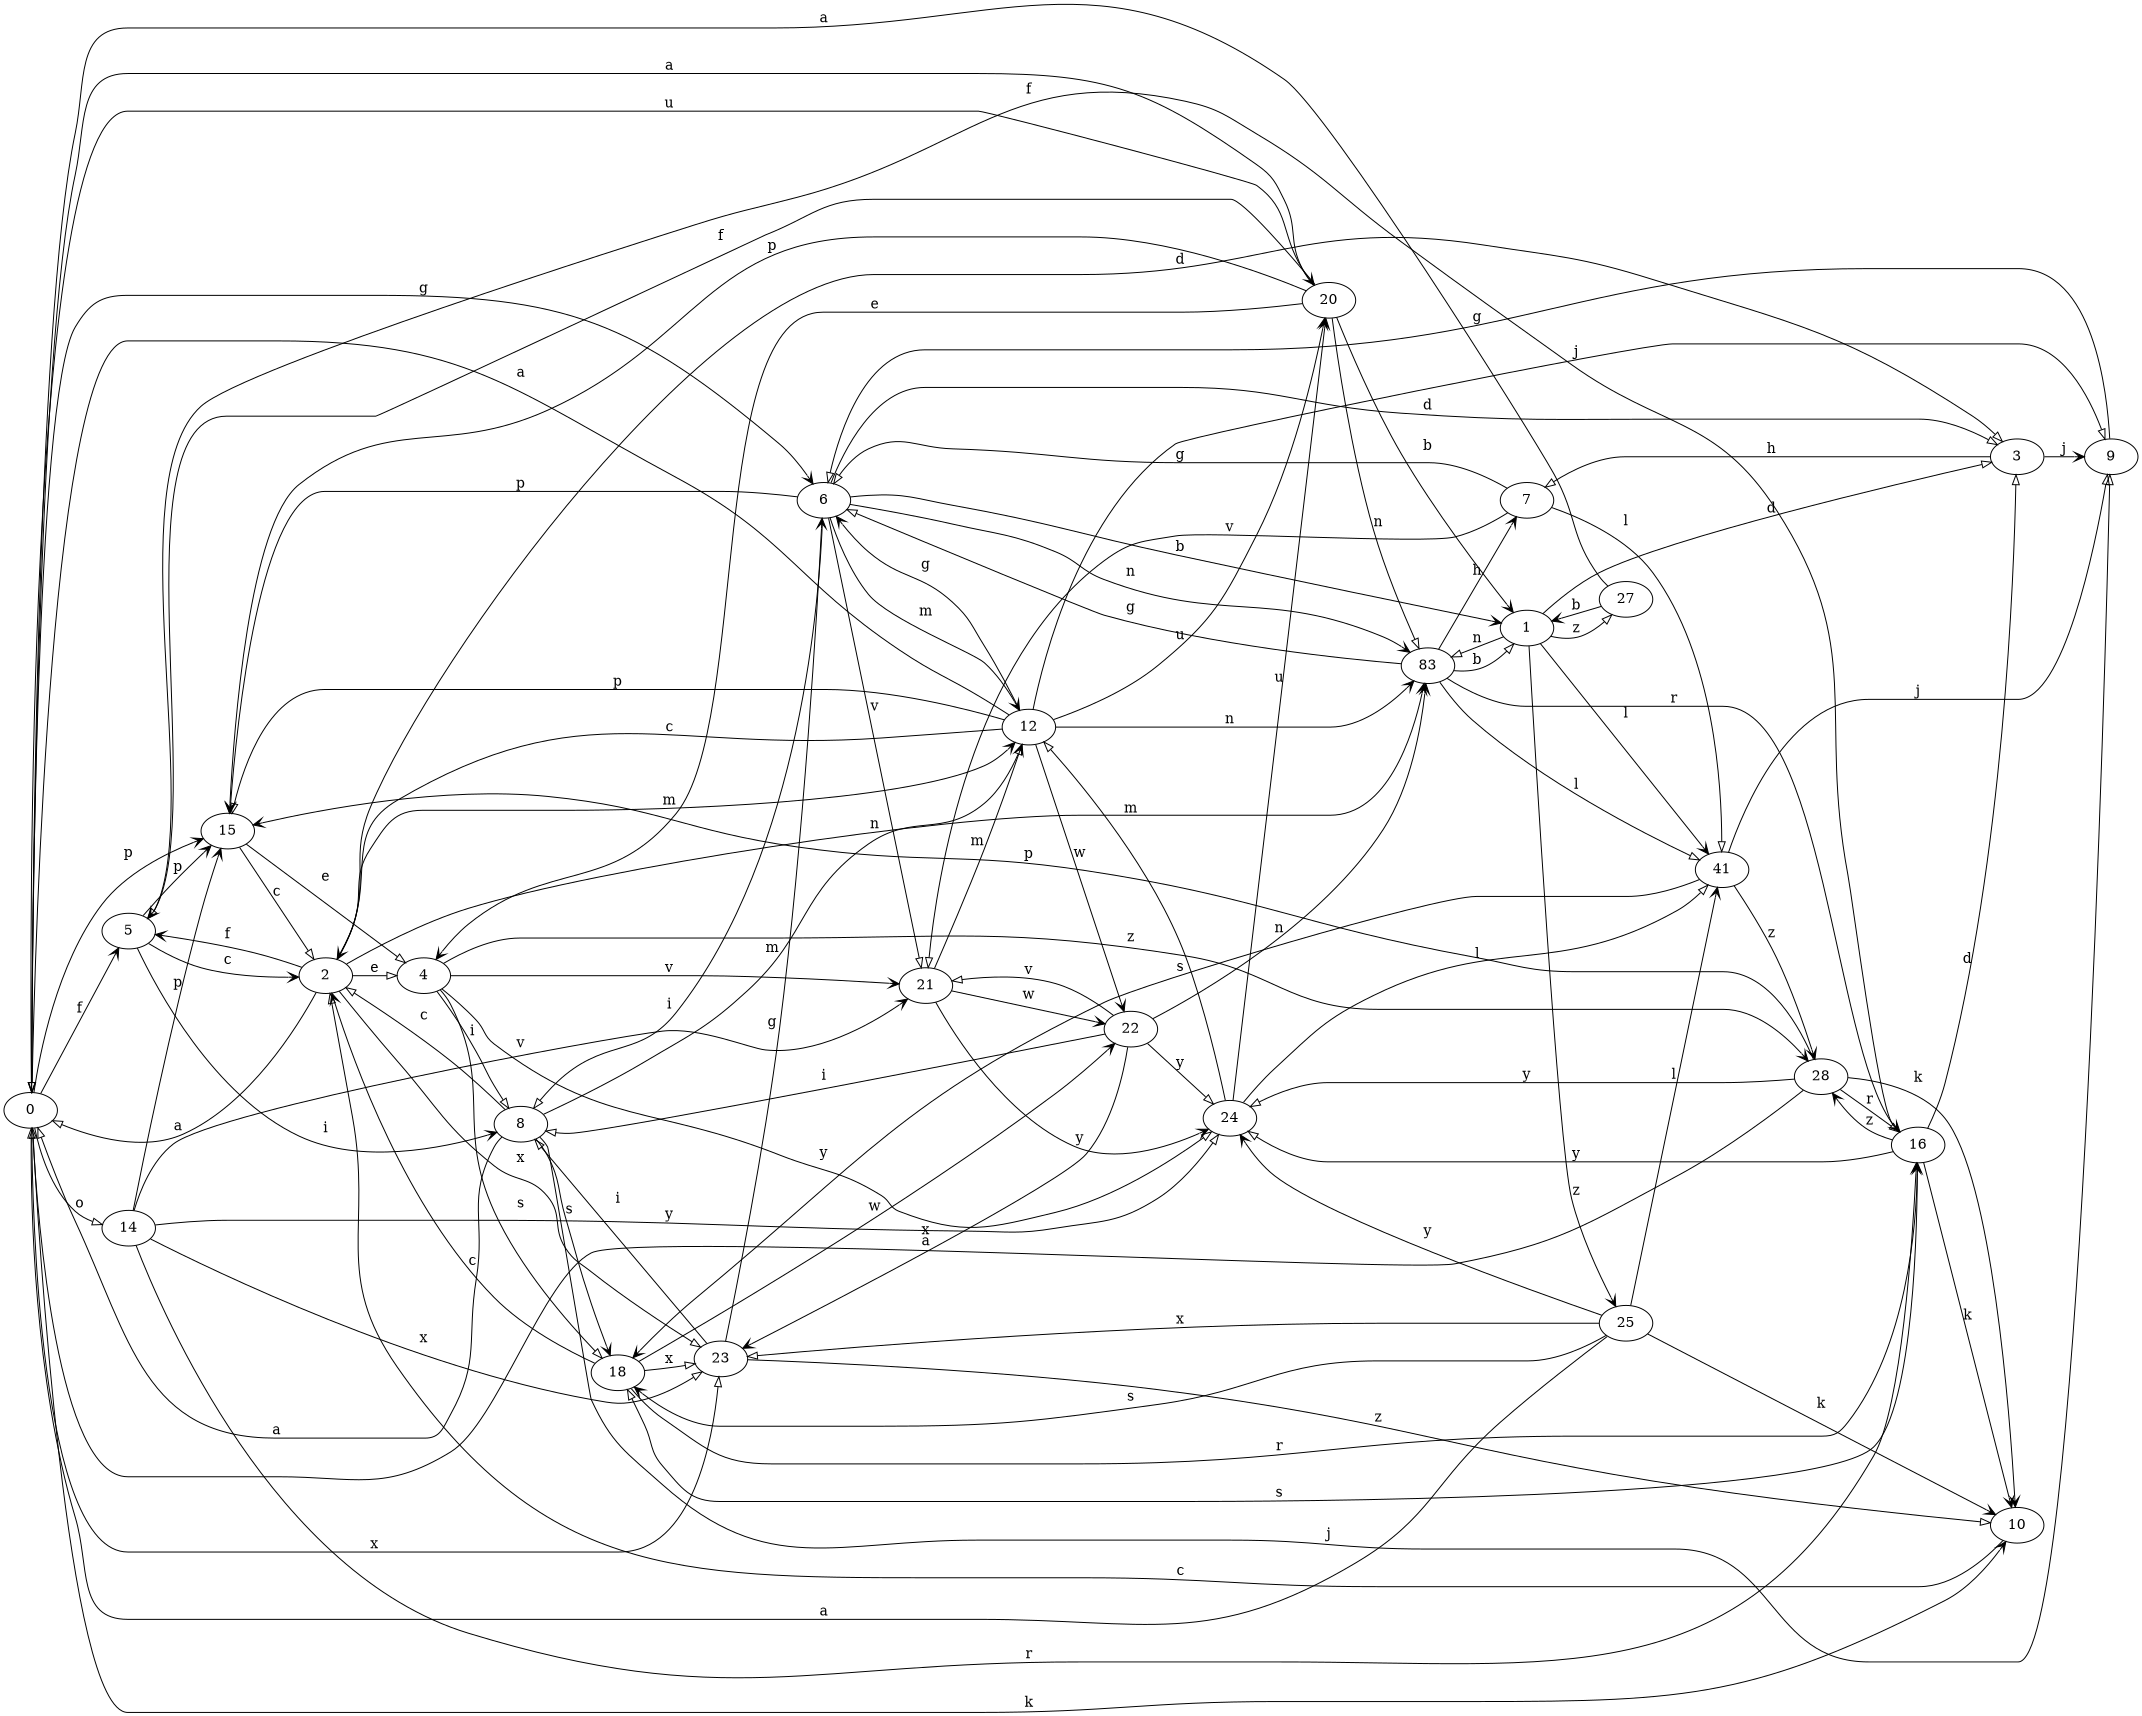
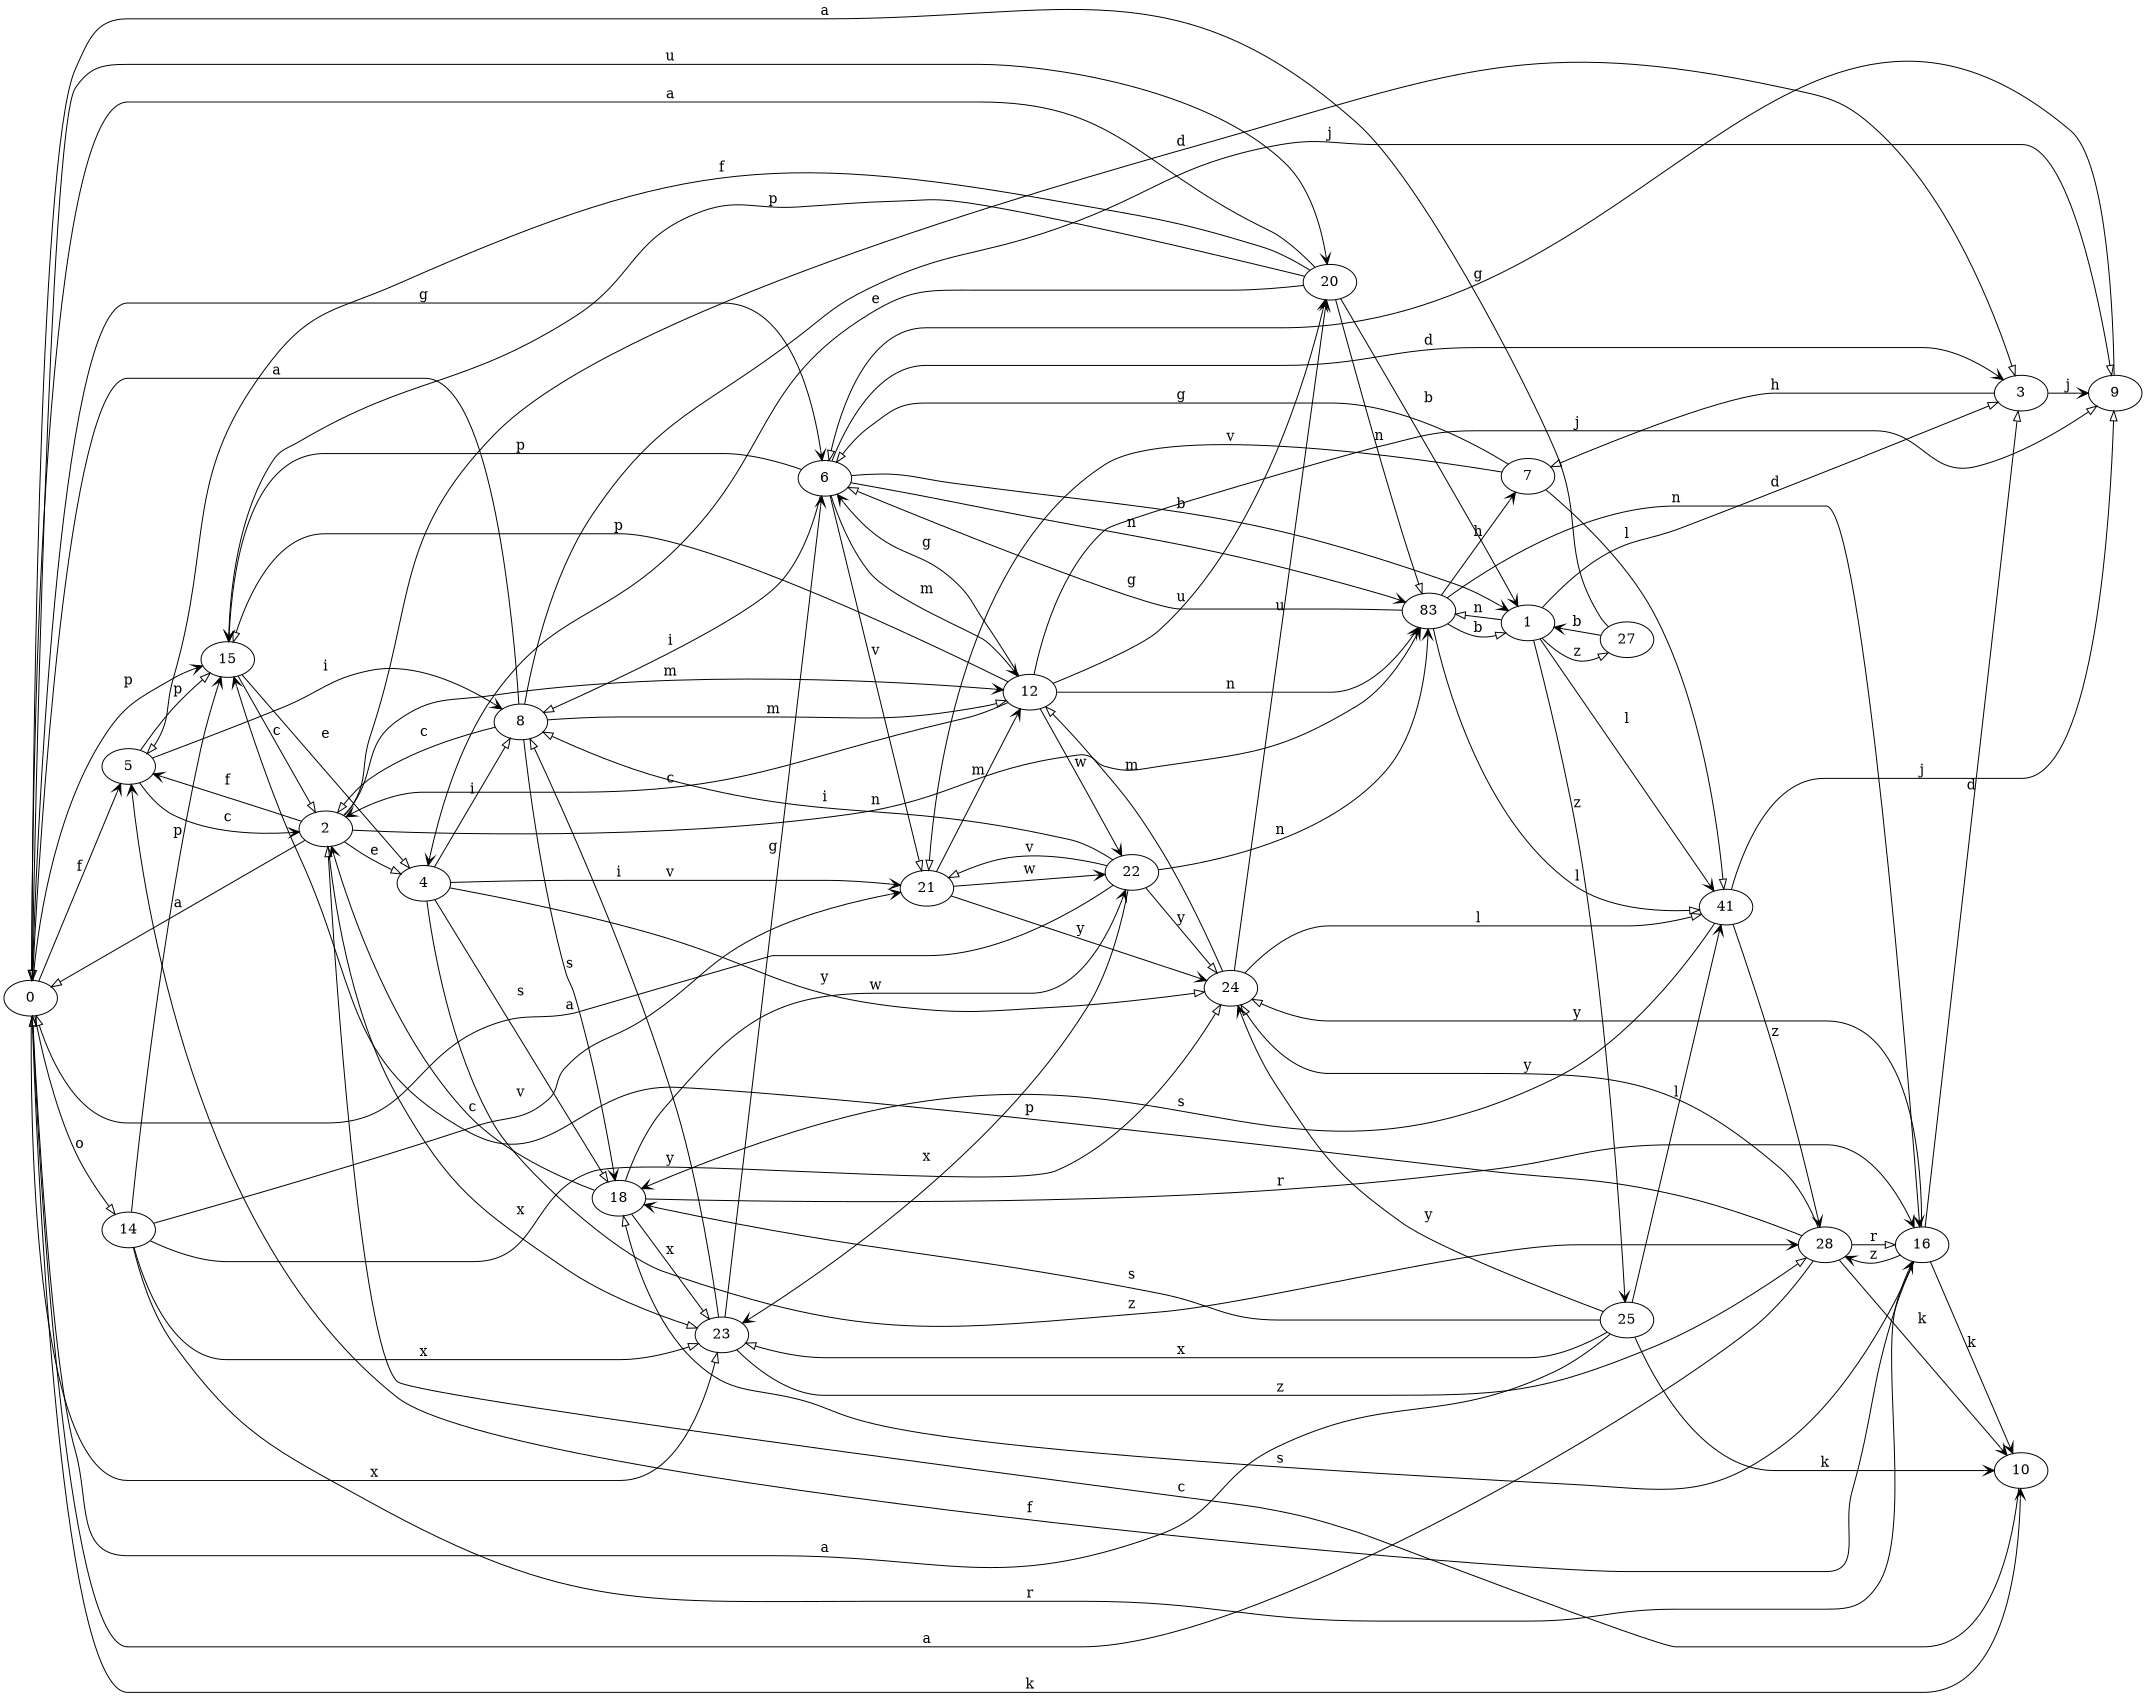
edge "12" -> "0": now "22" -> "0"
edge "6" -> "3": arrowhead onormal -> vee
edge "83" -> "16": label "r" -> "n"
edge "5" -> "15": arrowhead vee -> onormal
edge "23" -> "10": now "23" -> "28"
